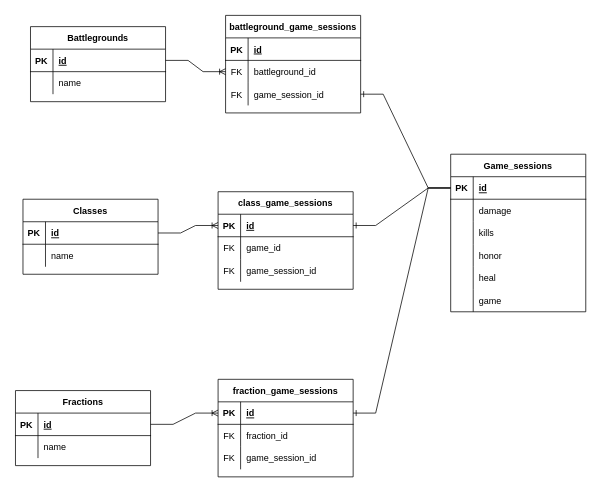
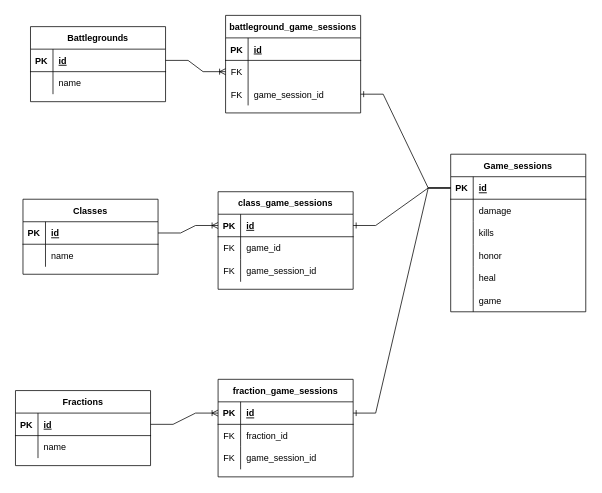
node "battleground_id": removed
